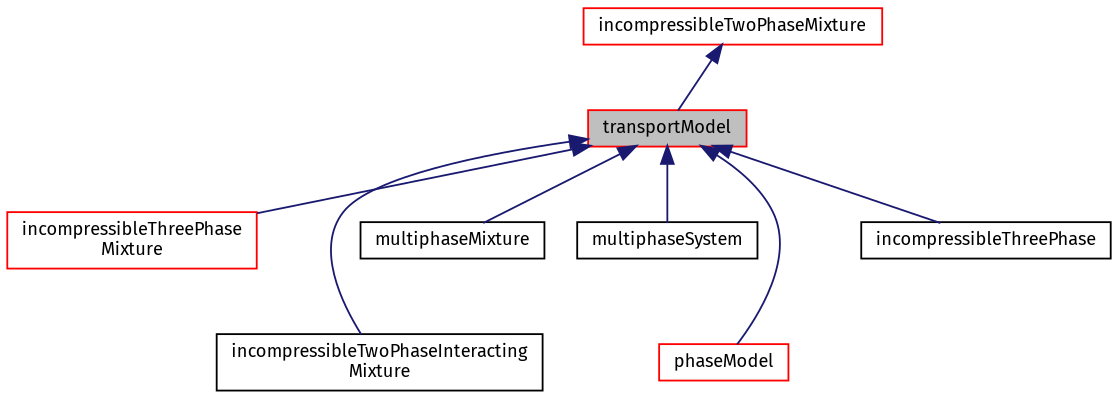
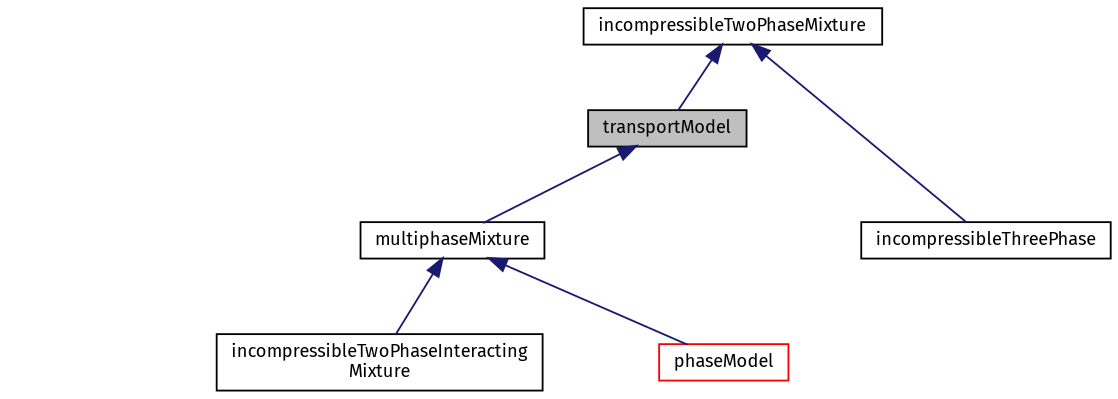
node "incompressibleTwoPhaseMixture": color red -> black
node "transportModel": color red -> black
edge "incompressibleThreePhase" -> "transportModel": now "incompressibleThreePhase" -> "incompressibleTwoPhaseMixture"
edge "incompressibleTwoPhaseInteracting Mixture" -> "transportModel": now "incompressibleTwoPhaseInteracting Mixture" -> "multiphaseMixture"
node "incompressibleThreePhase Mixture": removed
node "multiphaseSystem": removed
edge "phaseModel" -> "transportModel": now "phaseModel" -> "multiphaseMixture"
